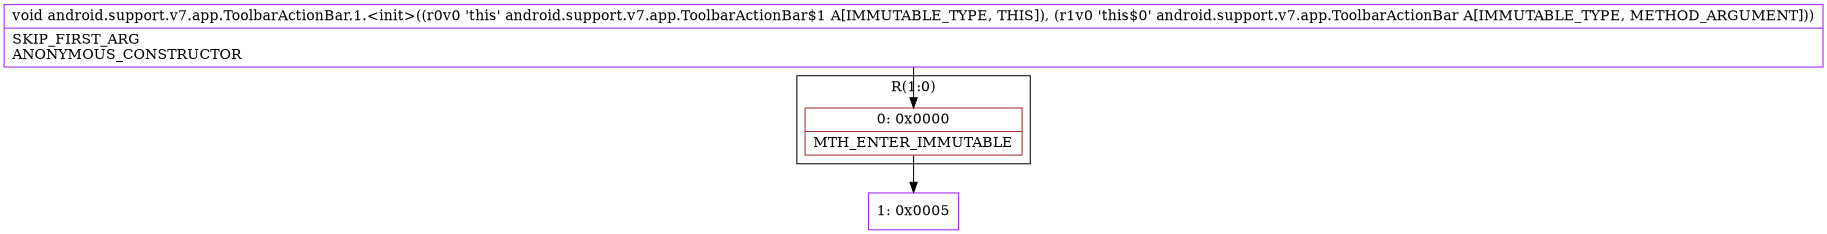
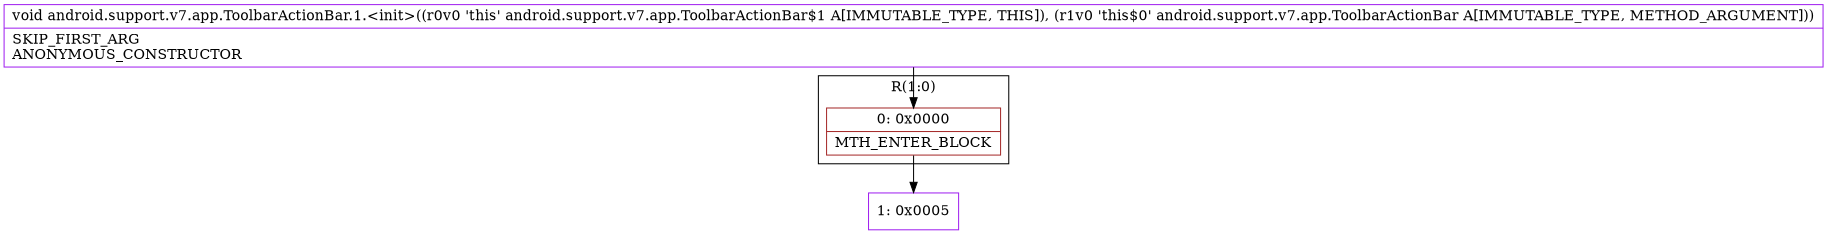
node "0: 0x0000": text "MTH_ENTER_IMMUTABLE" -> "MTH_ENTER_BLOCK"
